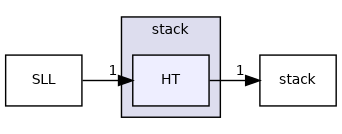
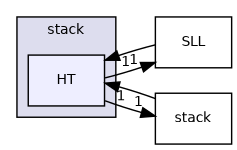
edge "HT" -> "SLL": added
edge "stack" -> "HT": added
